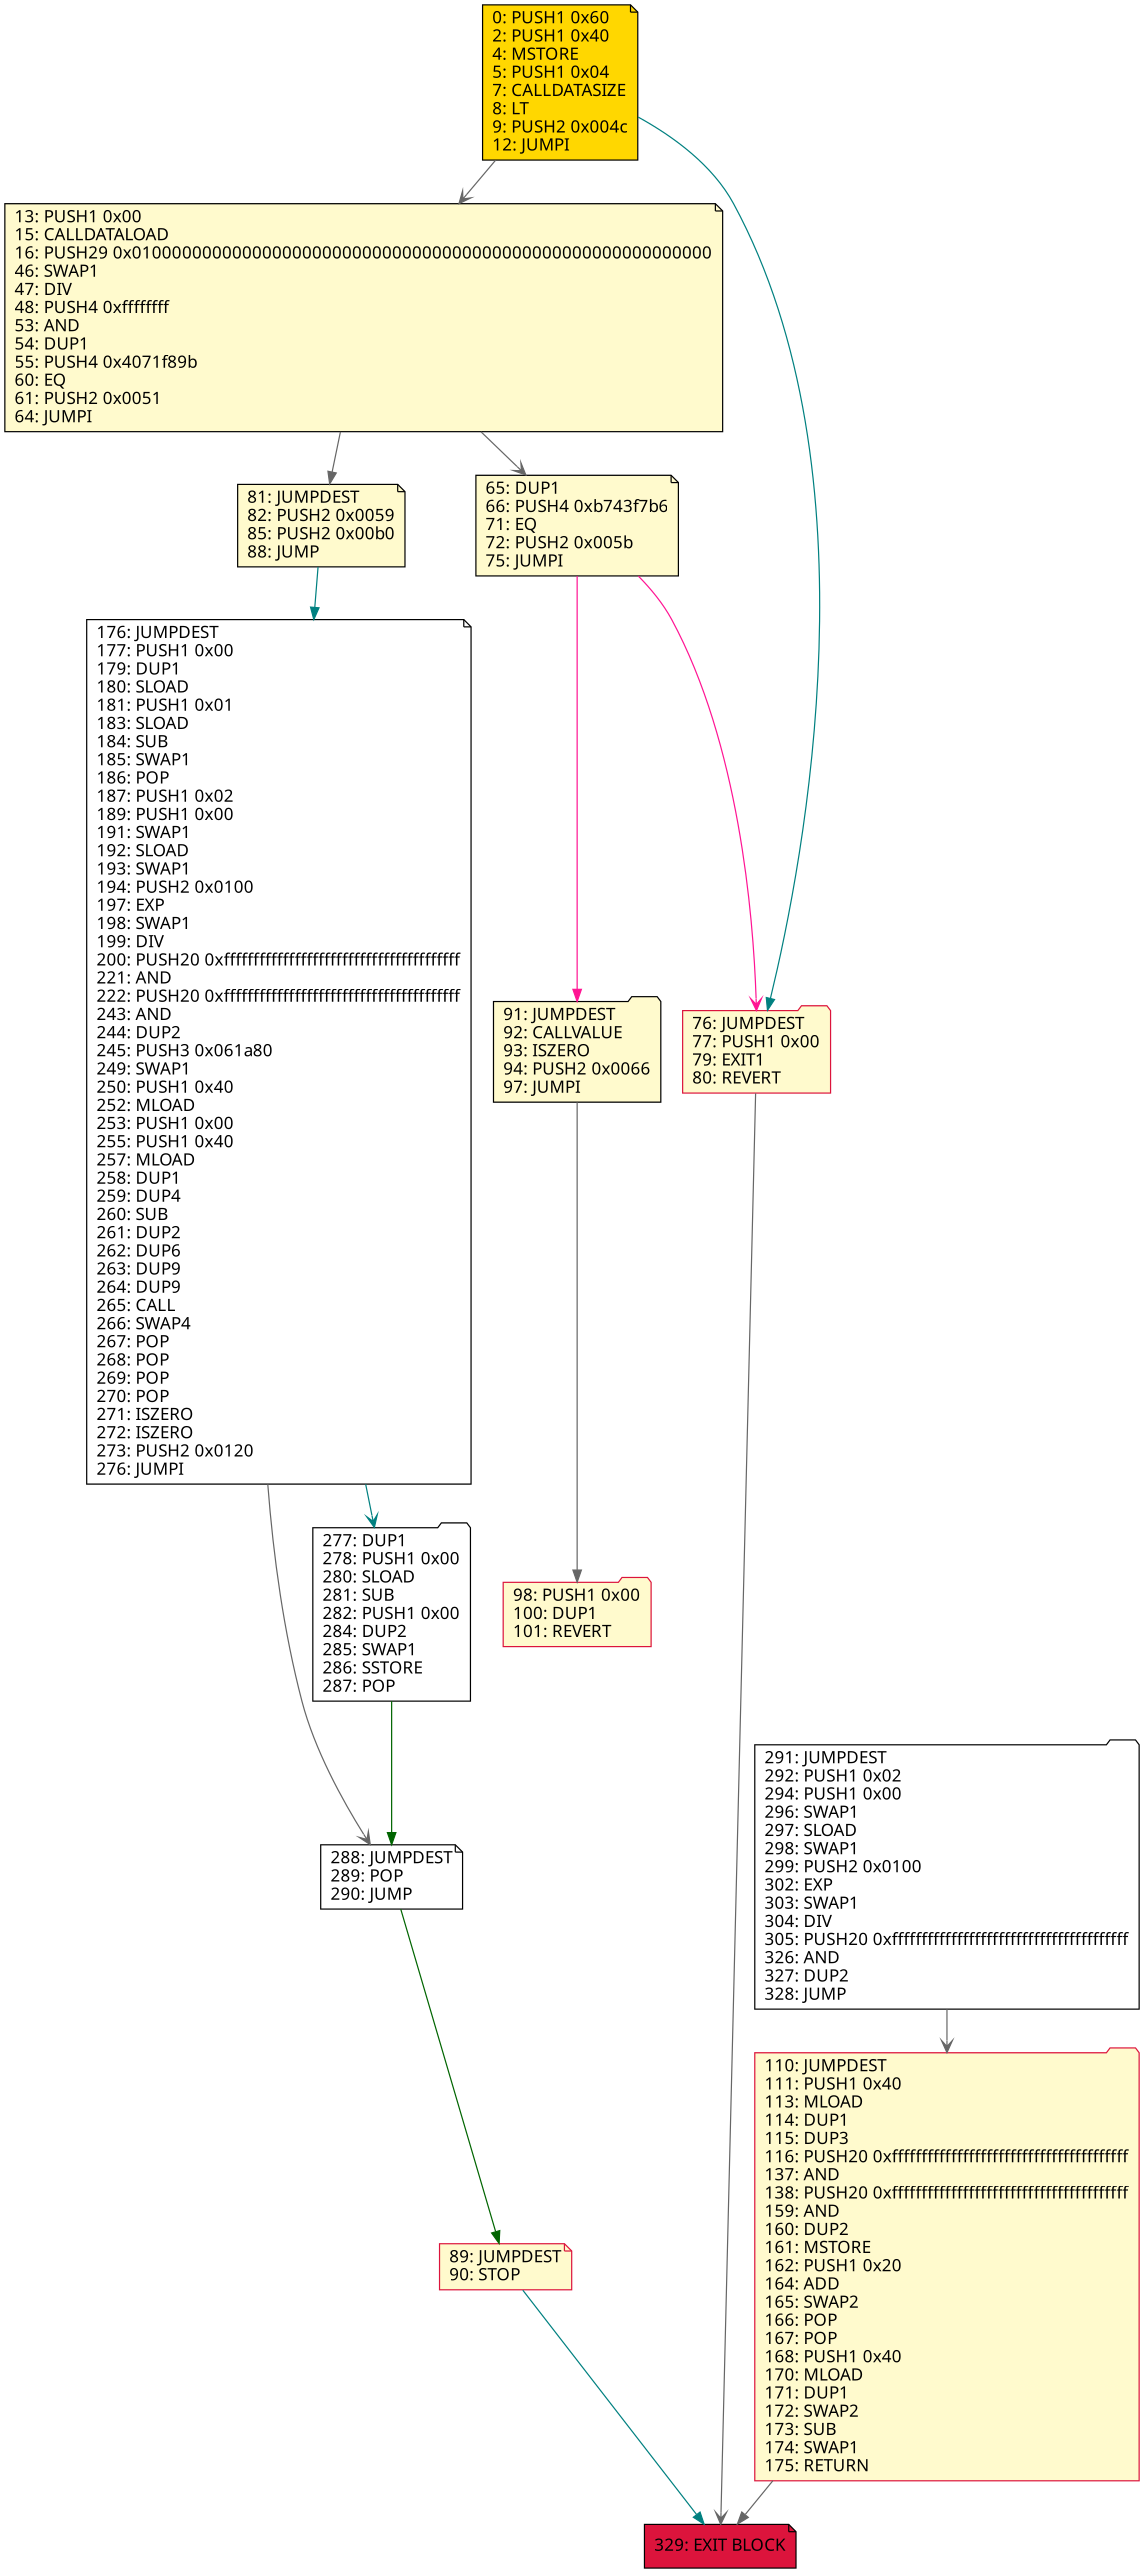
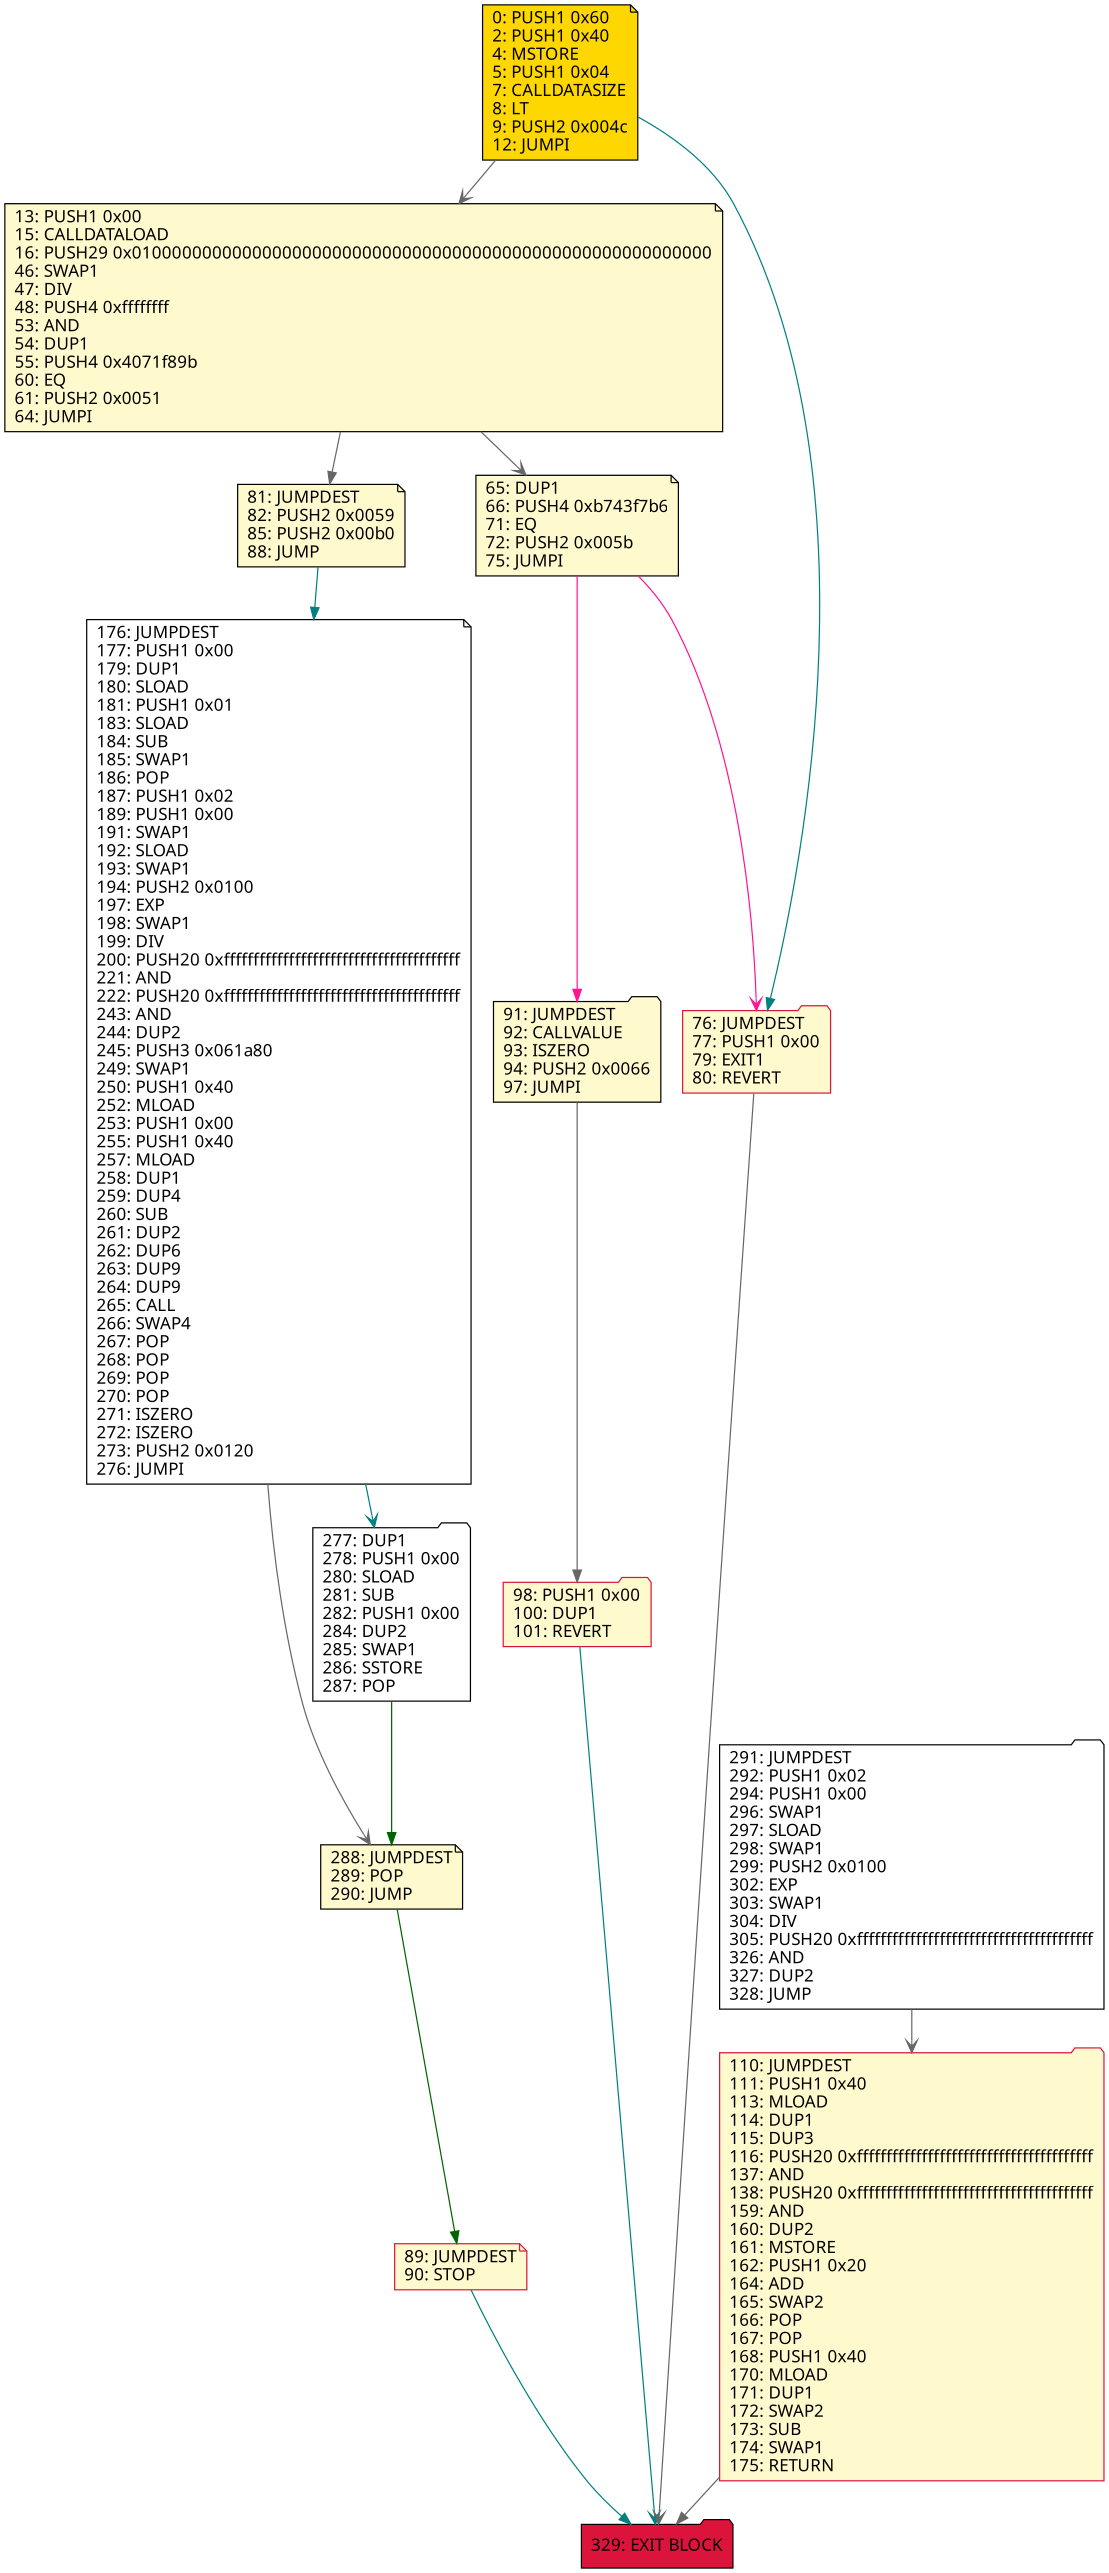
node "288: JUMPDEST 289: POP 290: JUMP": fillcolor white -> lemonchiffon
edge "98: PUSH1 0x00 100: DUP1 101: REVERT" -> "329: EXIT BLOCK": added
node "329: EXIT BLOCK": shape note -> folder
